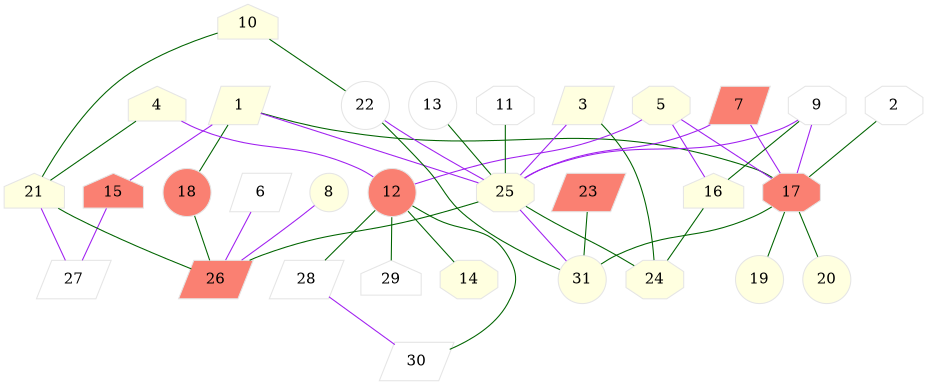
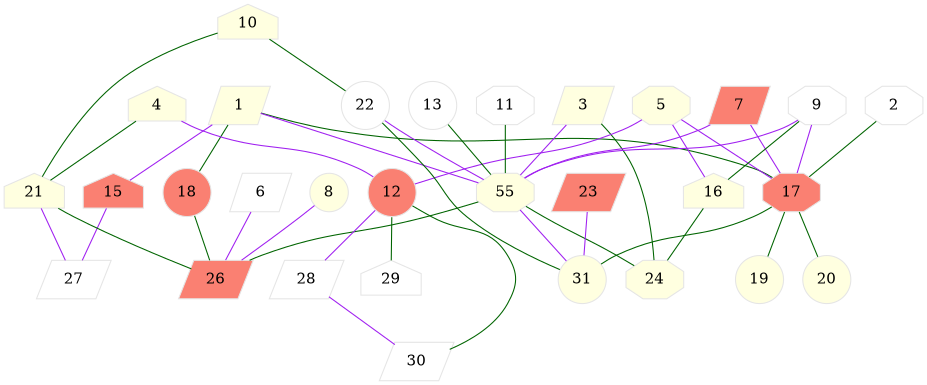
node "25": label "25" -> "55"
edge "23" -- "31": color darkgreen -> purple
edge "12" -- "28": color darkgreen -> purple
node "14": removed
